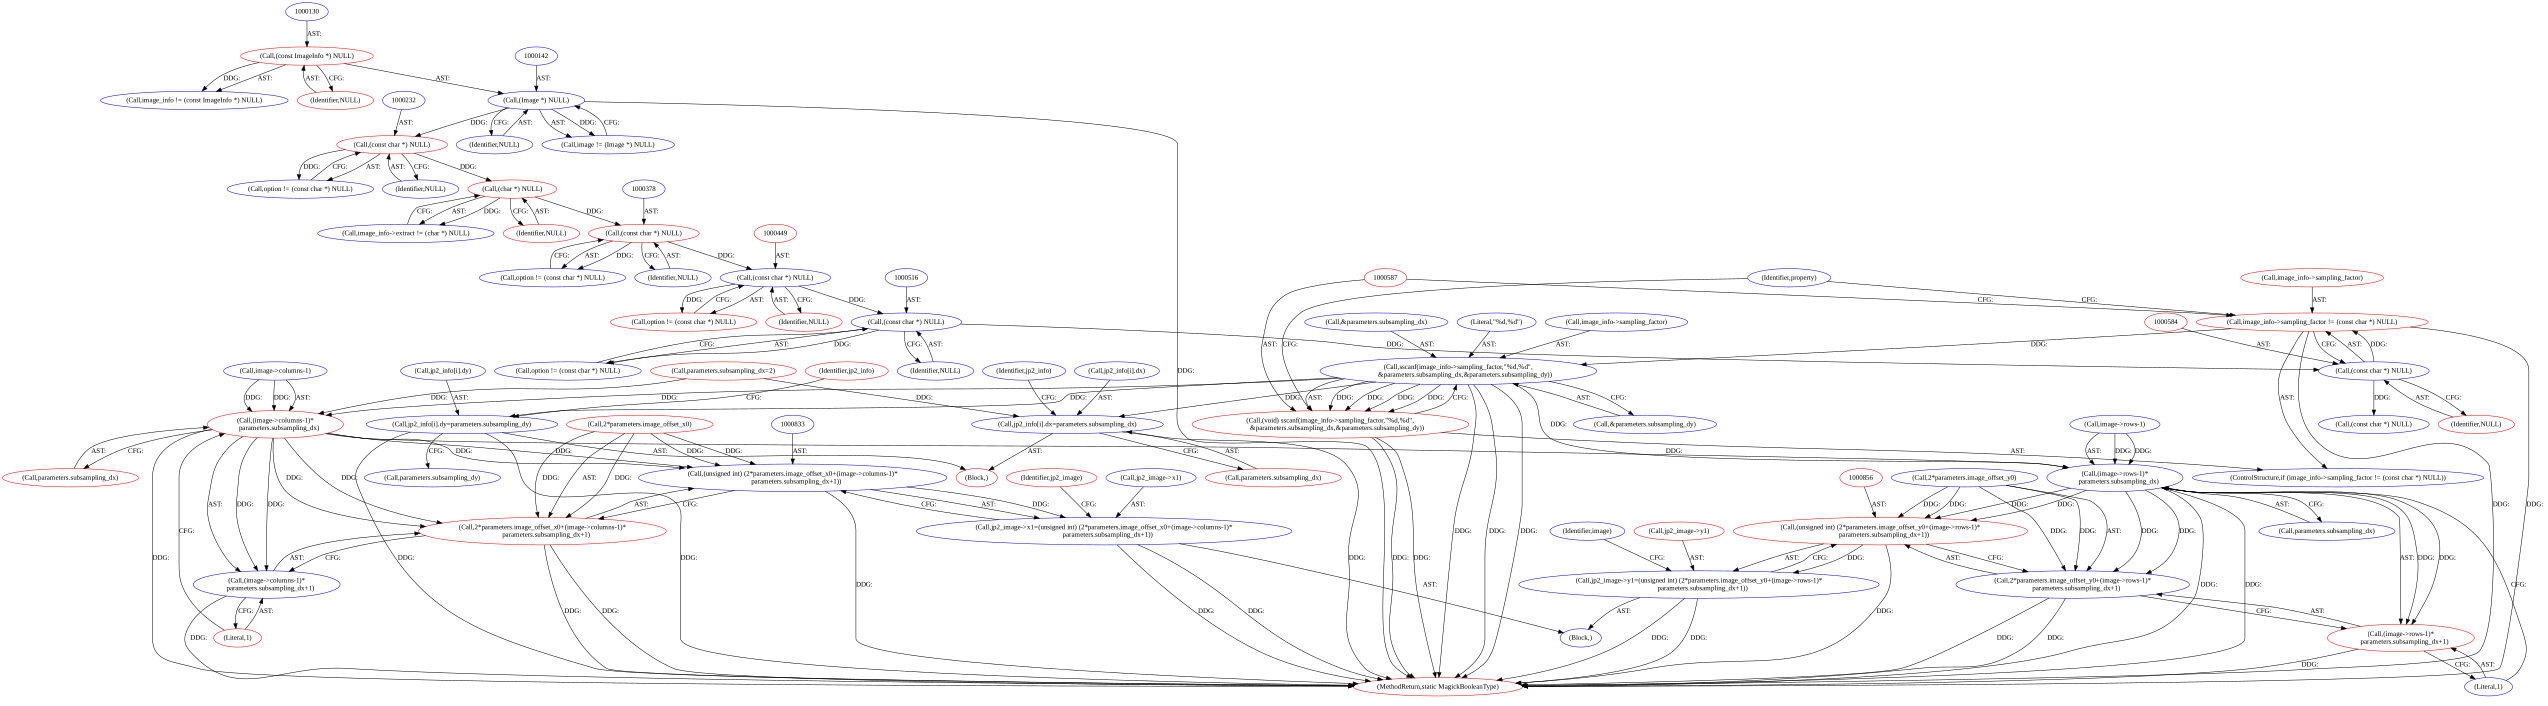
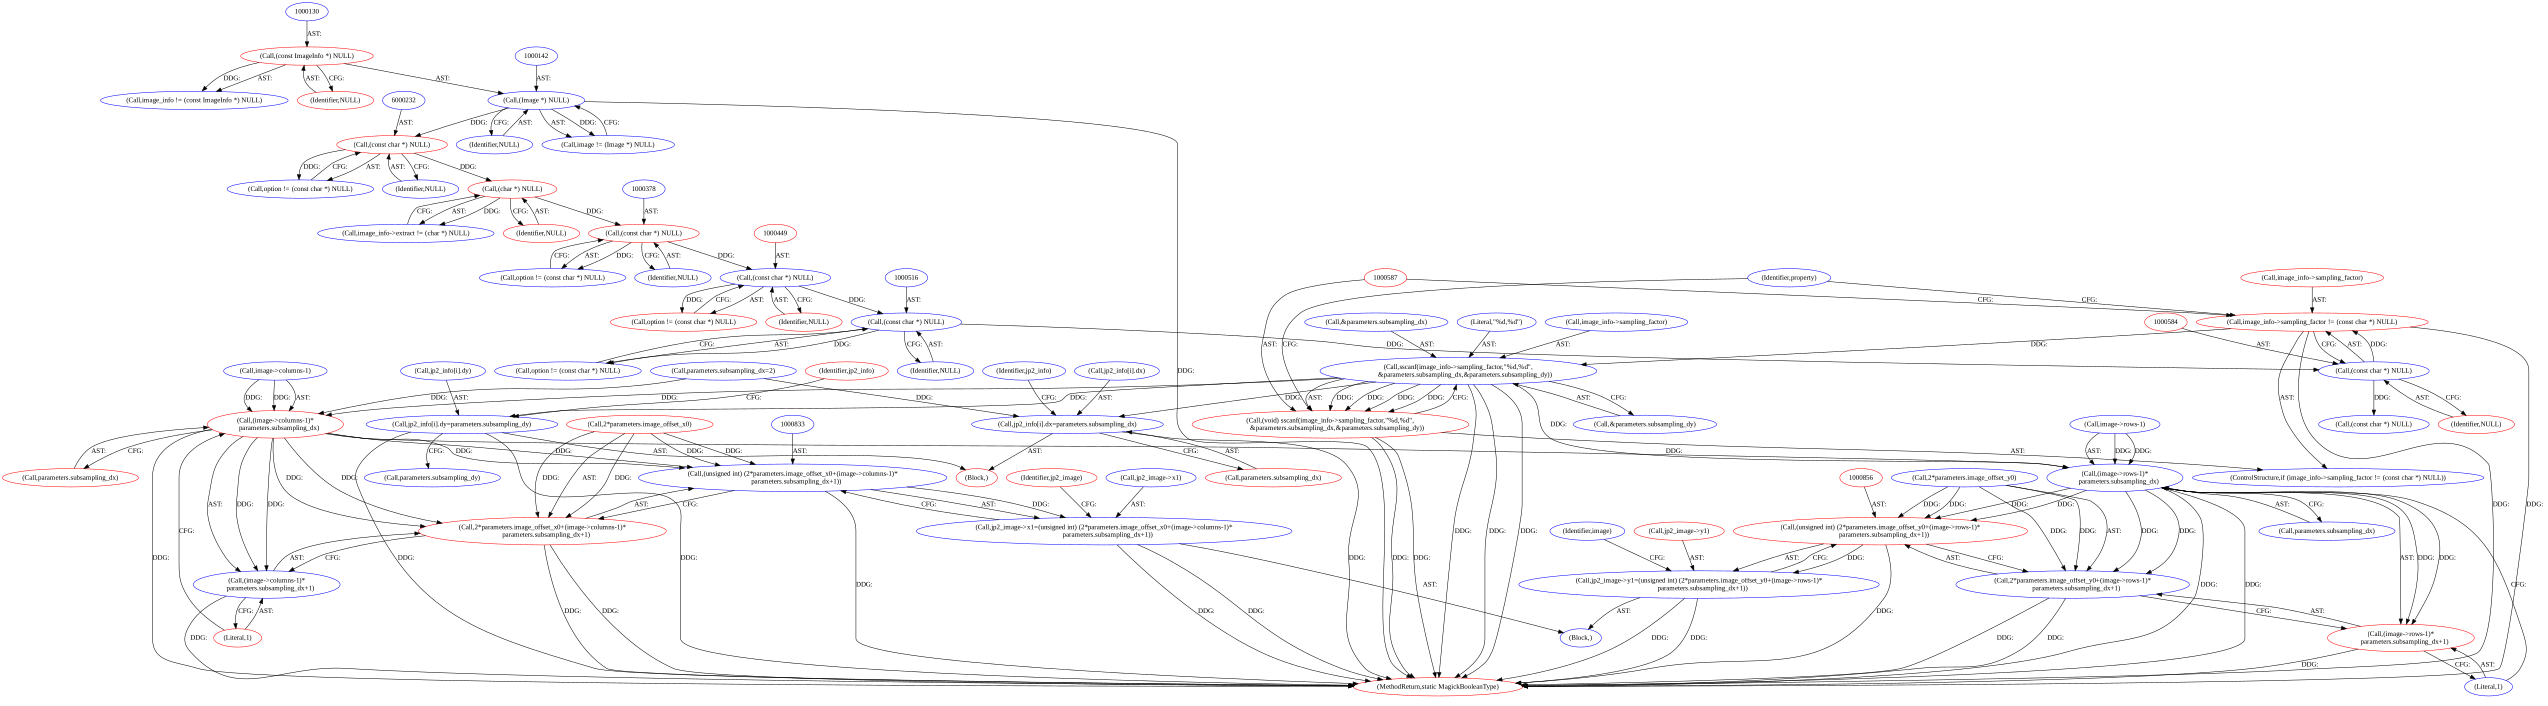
node "1000232": label "1000232" -> "6000232"
node "(Call,parameters.subsampling_dx=2)": color red -> blue
